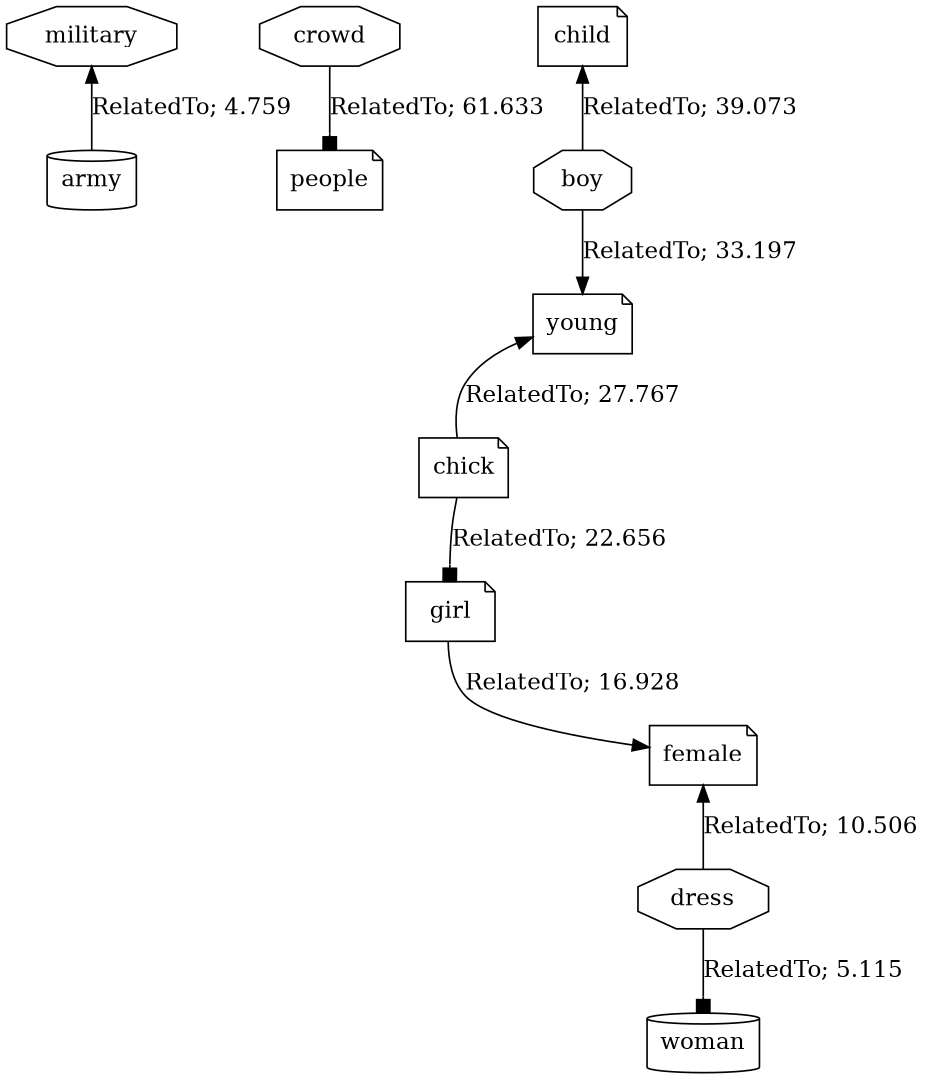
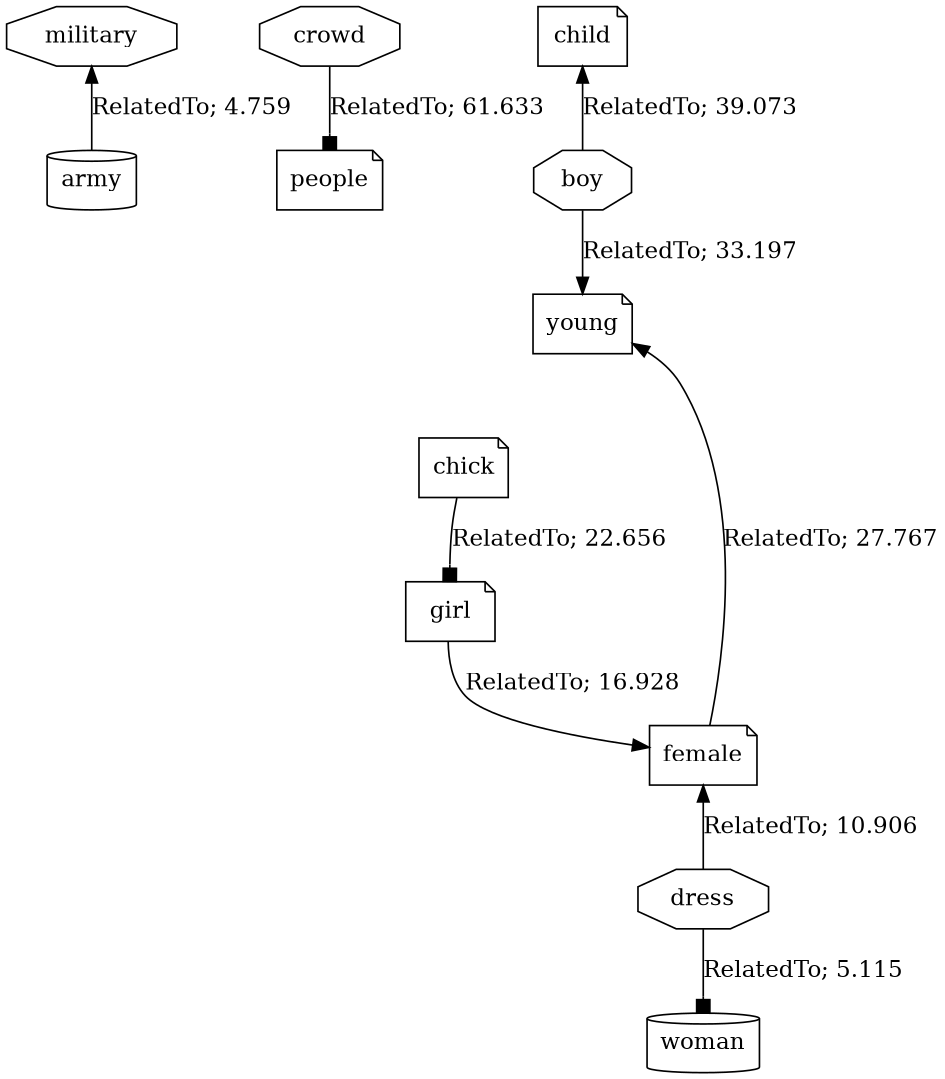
edge "chick" -> "young": now "female" -> "young"
edge "dress" -> "female": label "RelatedTo; 10.506" -> "RelatedTo; 10.906"
